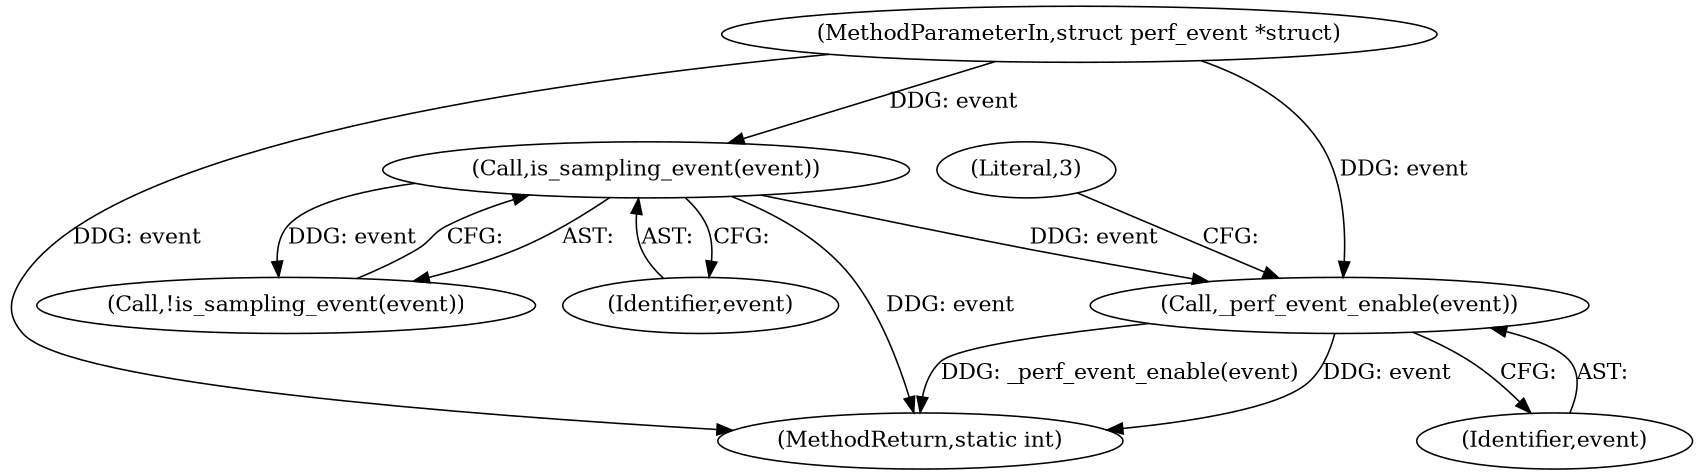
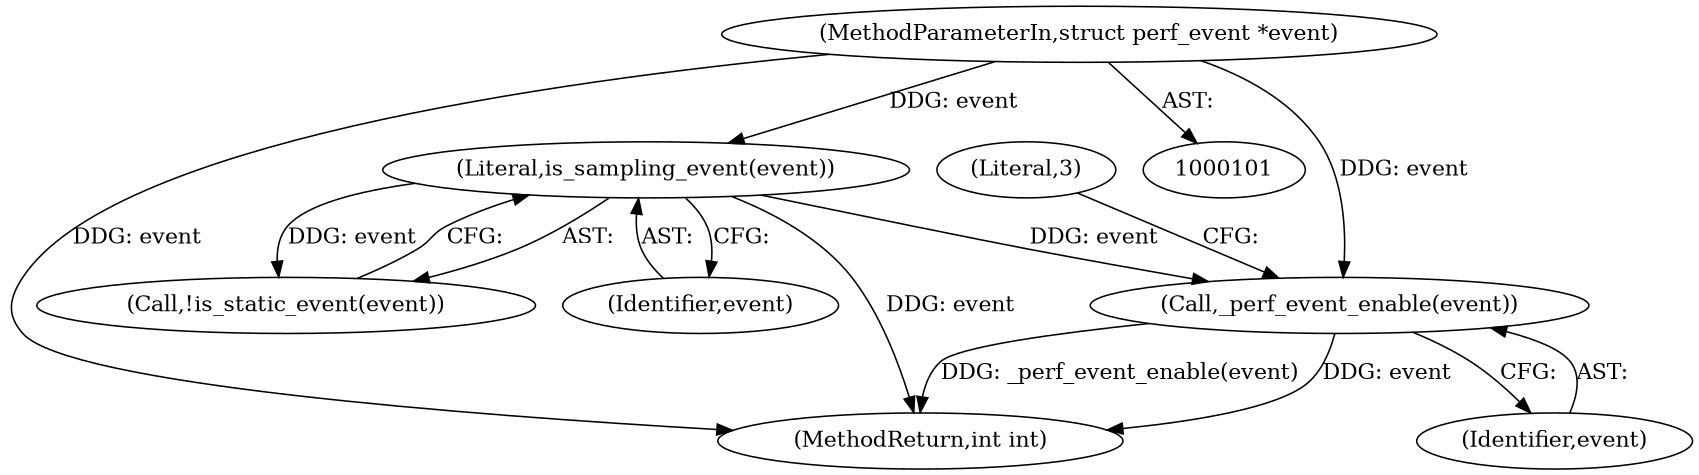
node "(MethodParameterIn,struct perf_event *struct)": label "(MethodParameterIn,struct perf_event *struct)" -> "(MethodParameterIn,struct perf_event *event)"
node "(Call,is_sampling_event(event))": label "(Call,is_sampling_event(event))" -> "(Literal,is_sampling_event(event))"
node "1000101": added
node "(Call,!is_sampling_event(event))": label "(Call,!is_sampling_event(event))" -> "(Call,!is_static_event(event))"
node "(MethodReturn,static int)": label "(MethodReturn,static int)" -> "(MethodReturn,int int)"
